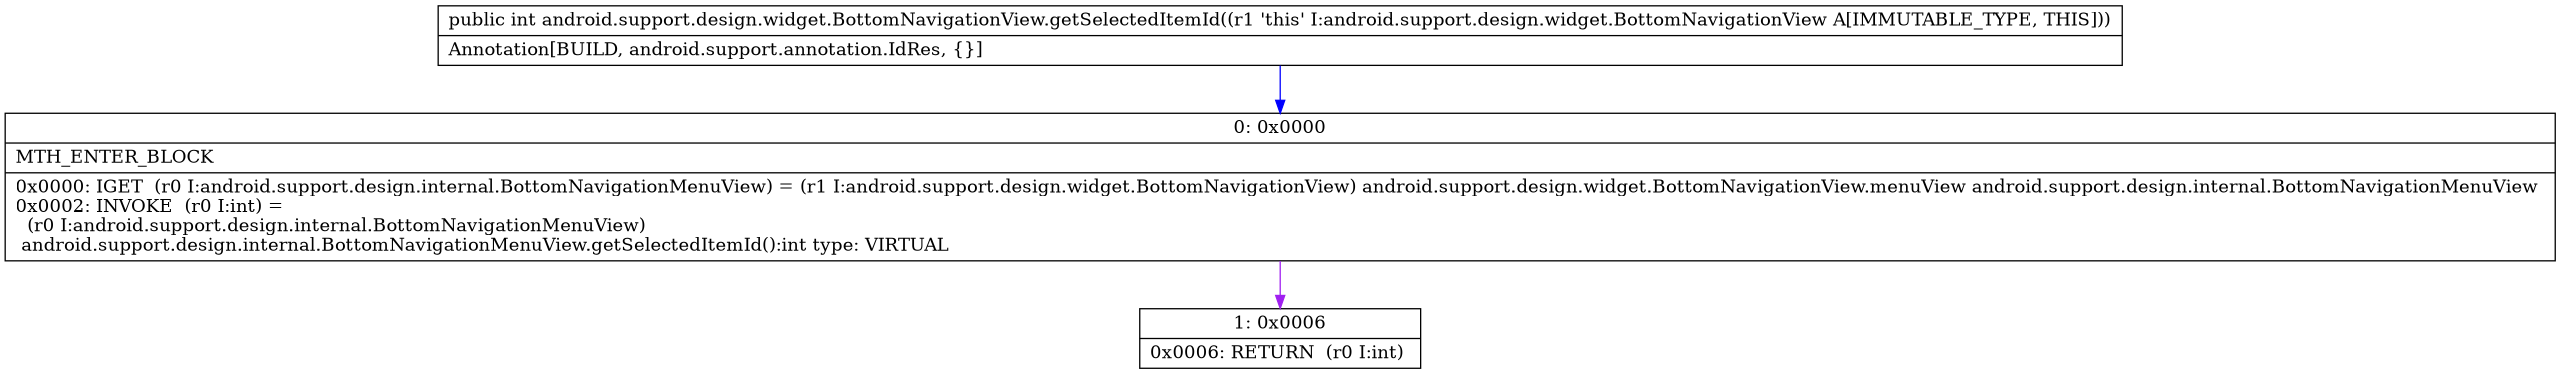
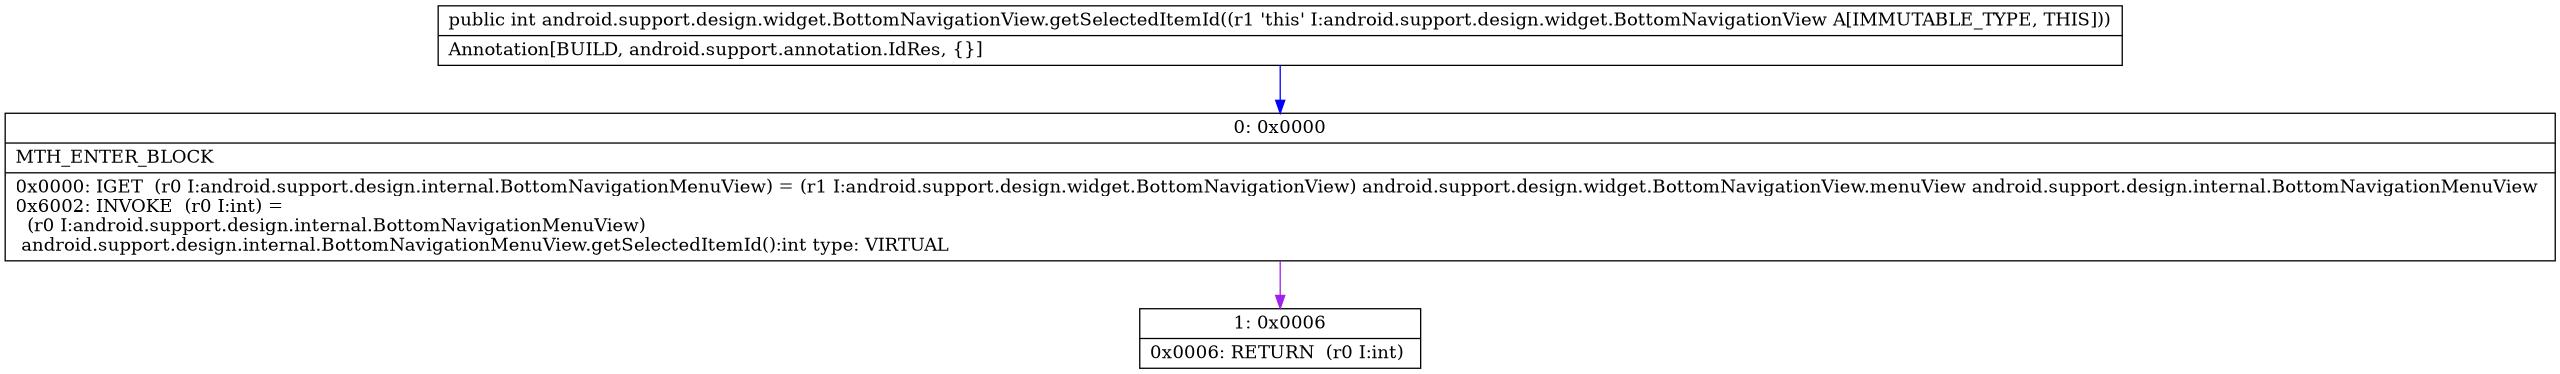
node "0: 0x0000": text "0x0002: INVOKE  (r0 I:int) =" -> "0x6002: INVOKE  (r0 I:int) ="
